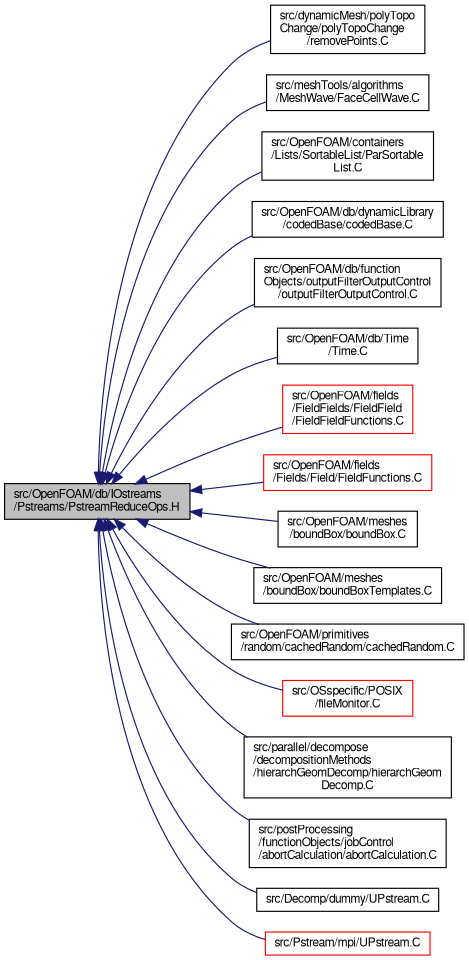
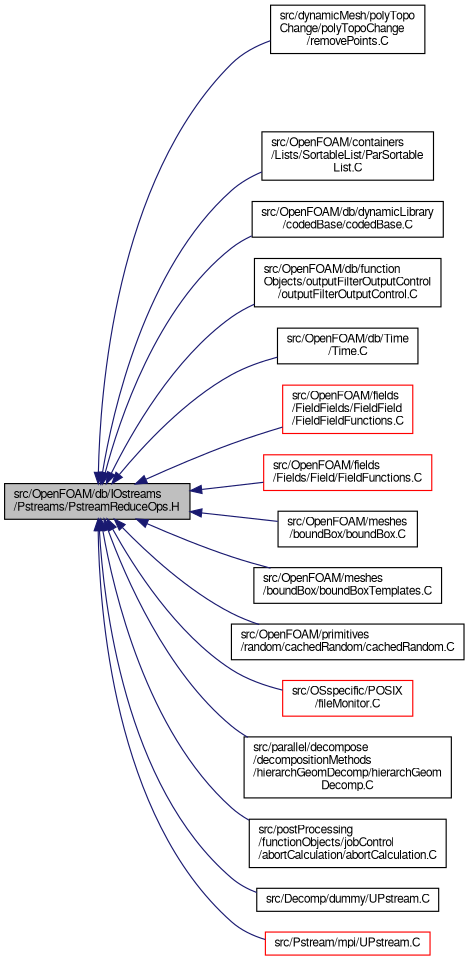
node "src/meshTools/algorithms /MeshWave/FaceCellWave.C": removed
